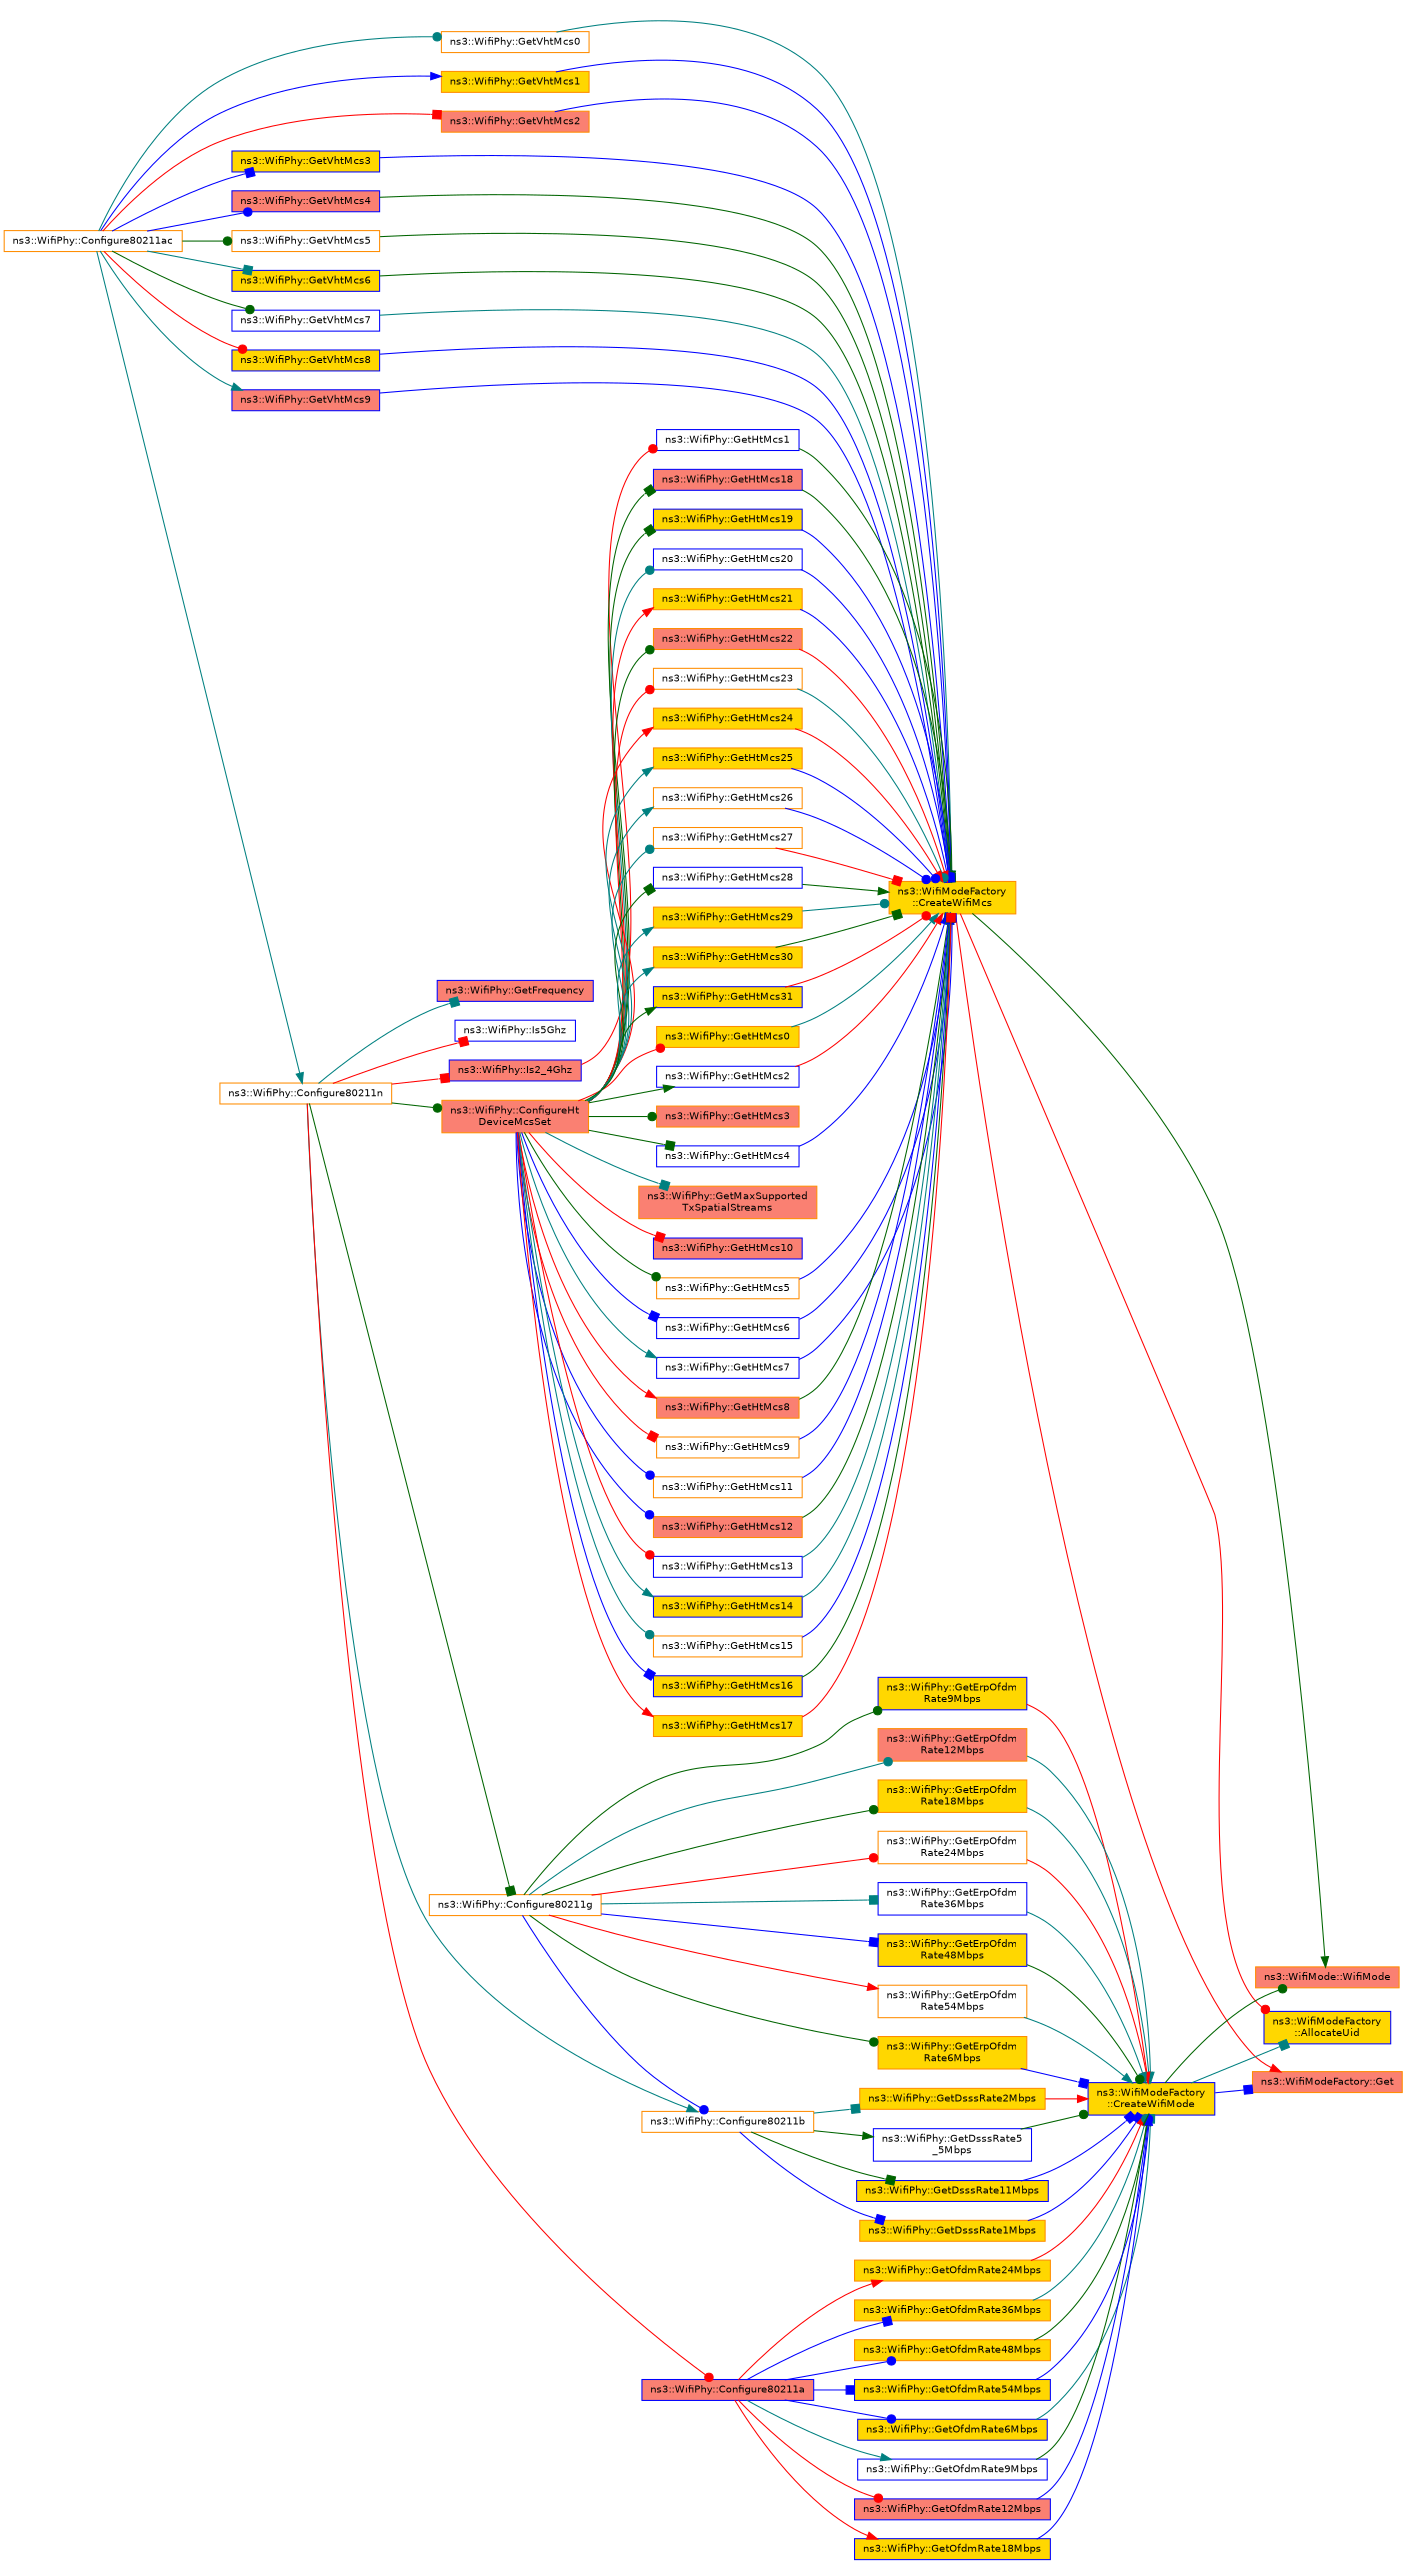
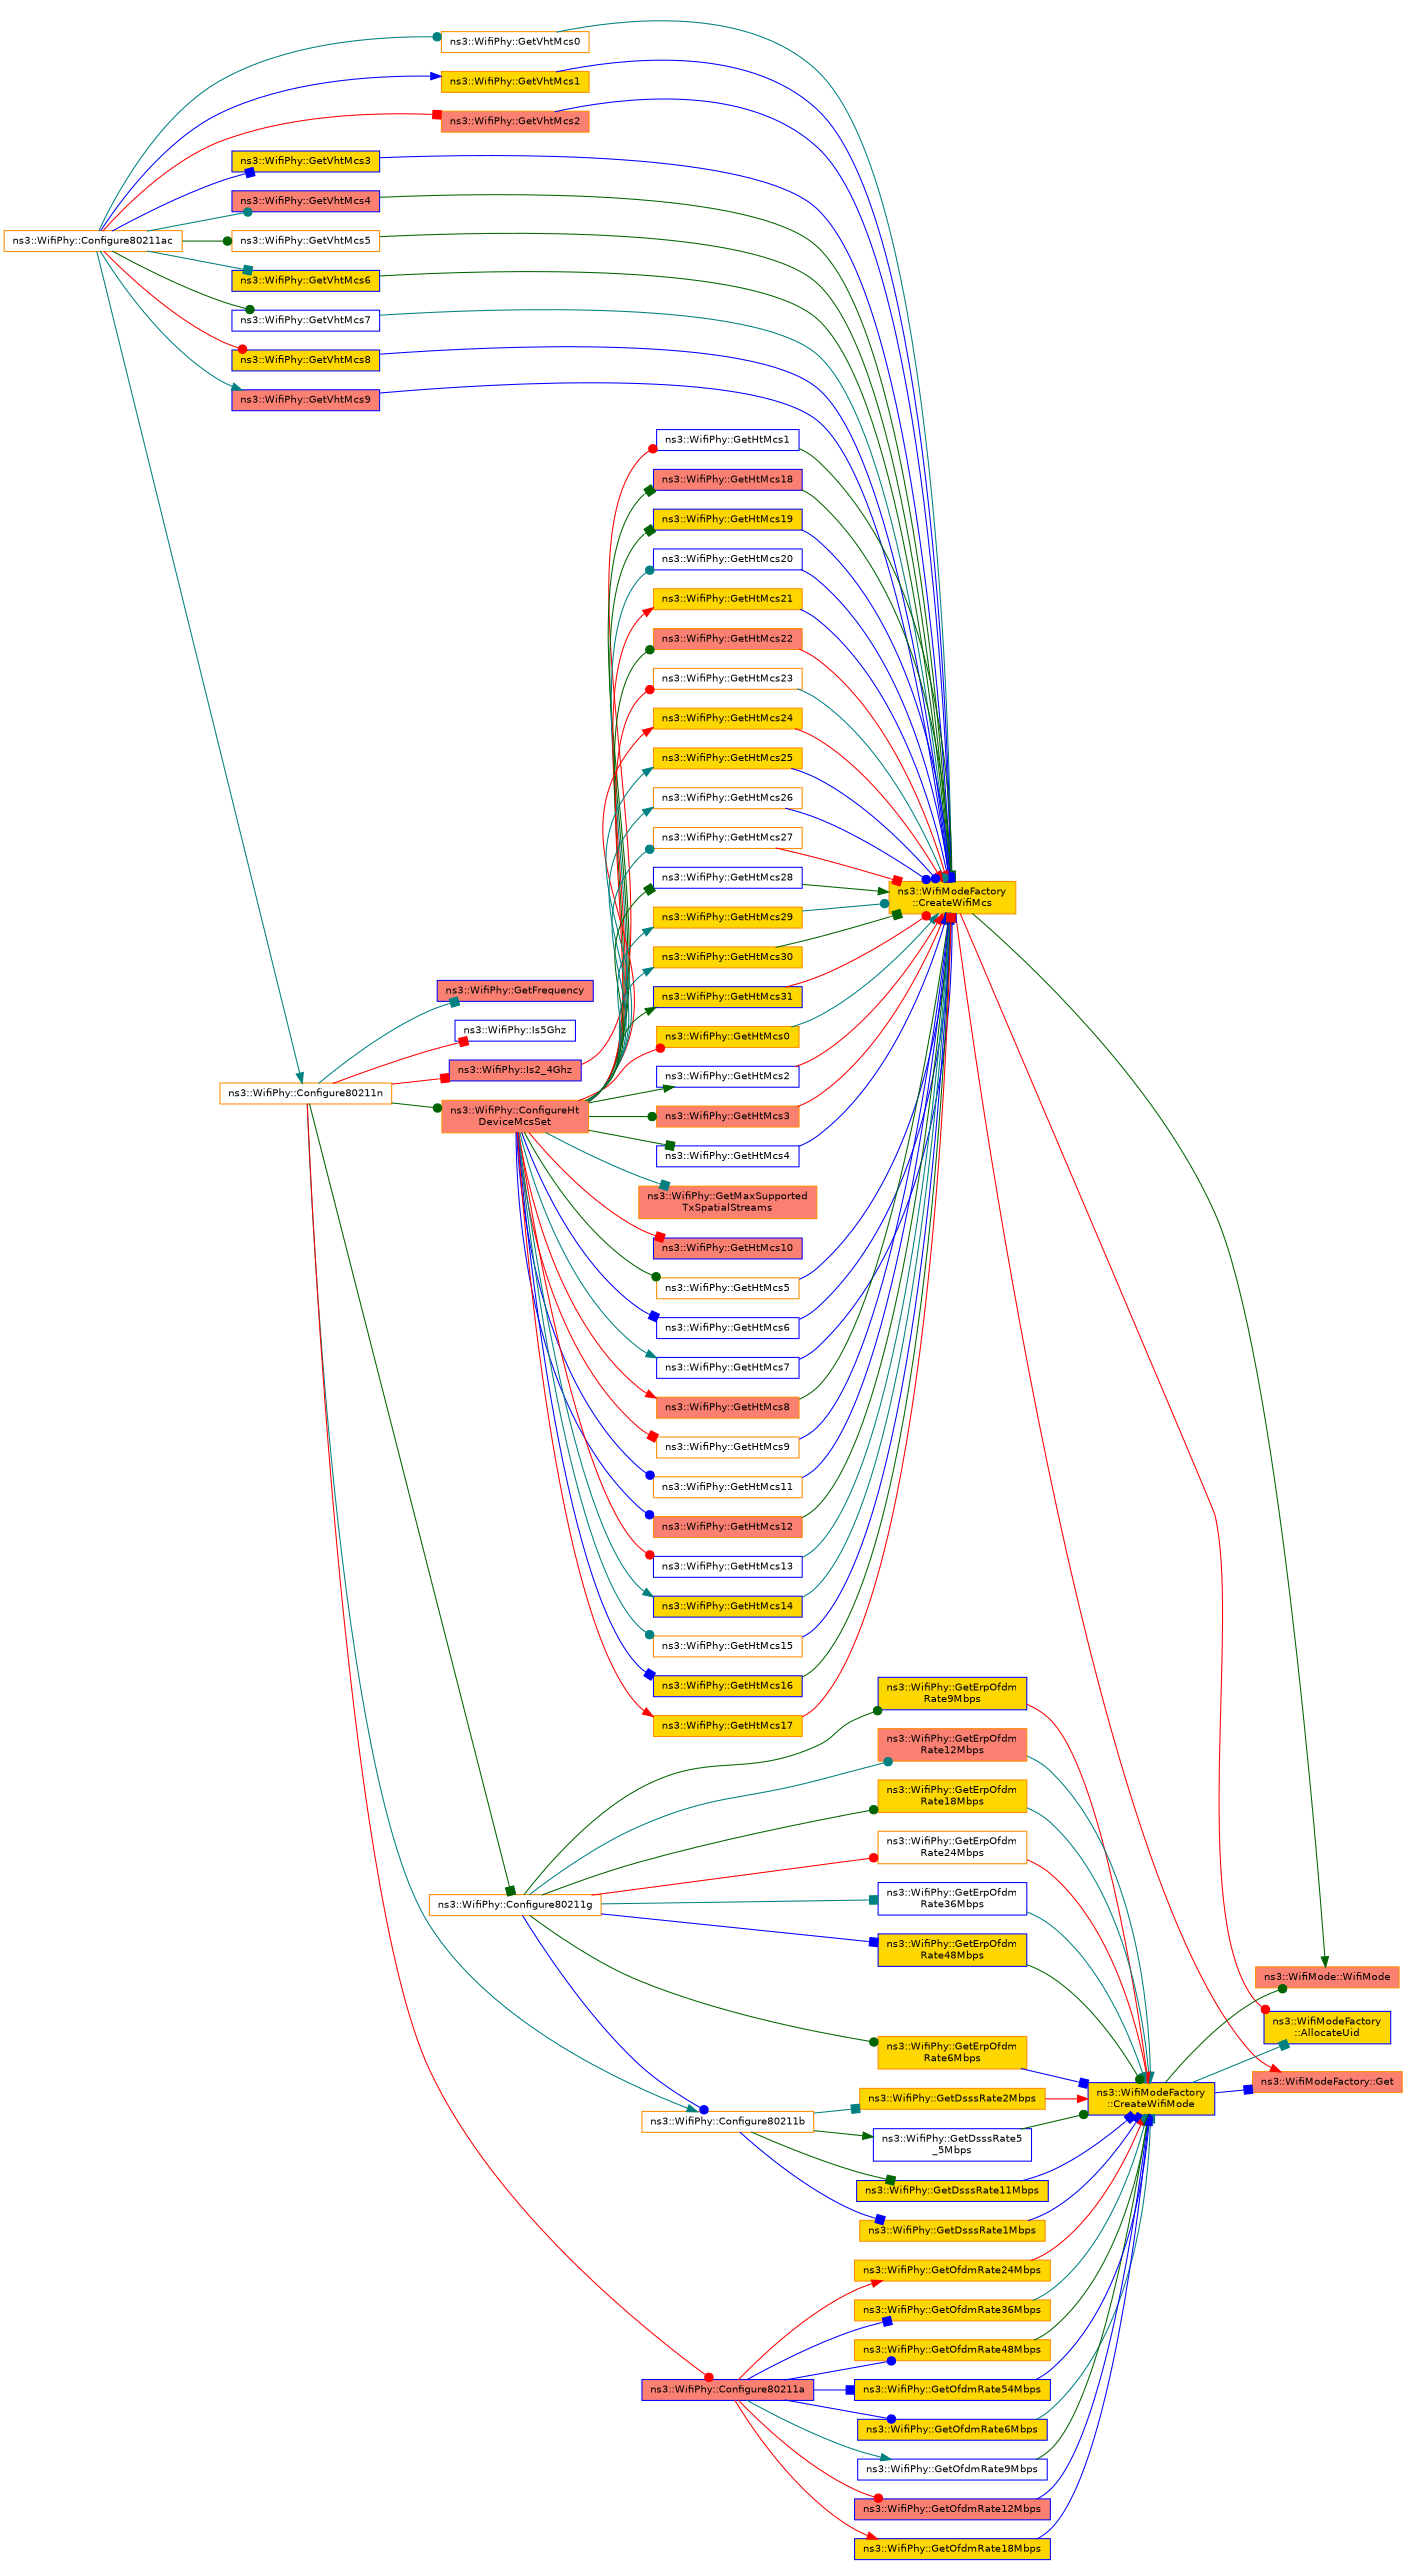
edge "ns3::WifiPhy::Configure80211ac" -> "ns3::WifiPhy::GetVhtMcs4": color blue -> teal
edge "ns3::WifiPhy::GetHtMcs3" -> "ns3::WifiModeFactory ::CreateWifiMcs": added
node "ns3::WifiPhy::GetErpOfdm Rate54Mbps": removed
